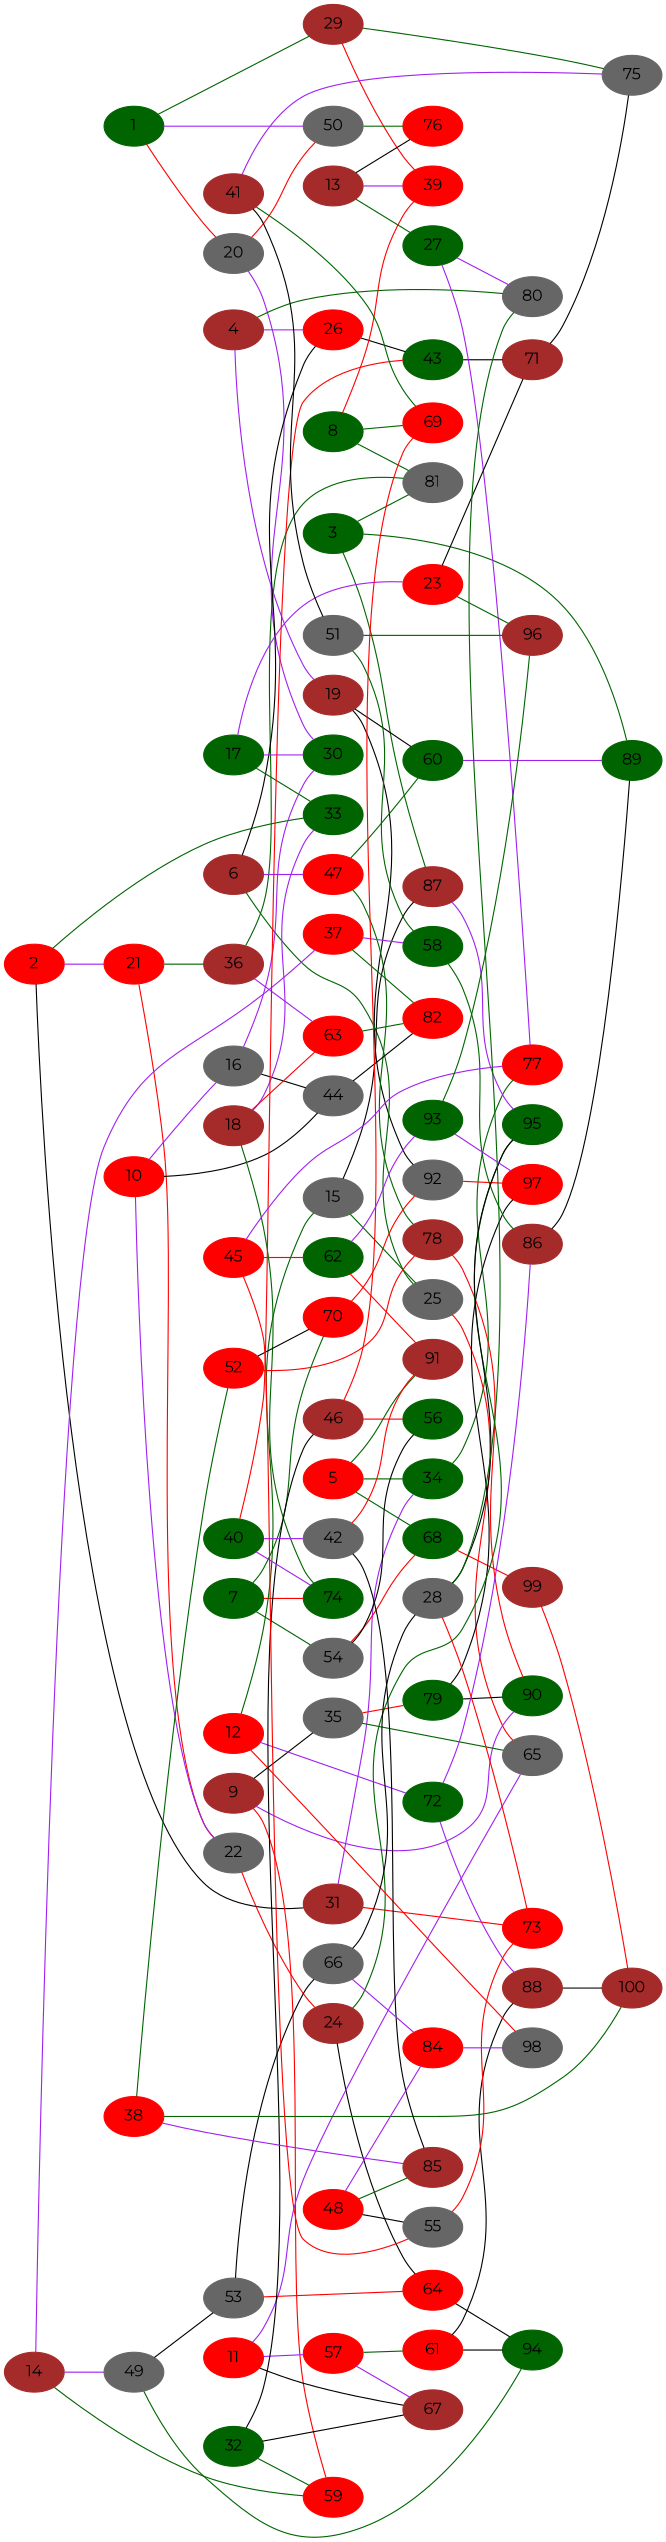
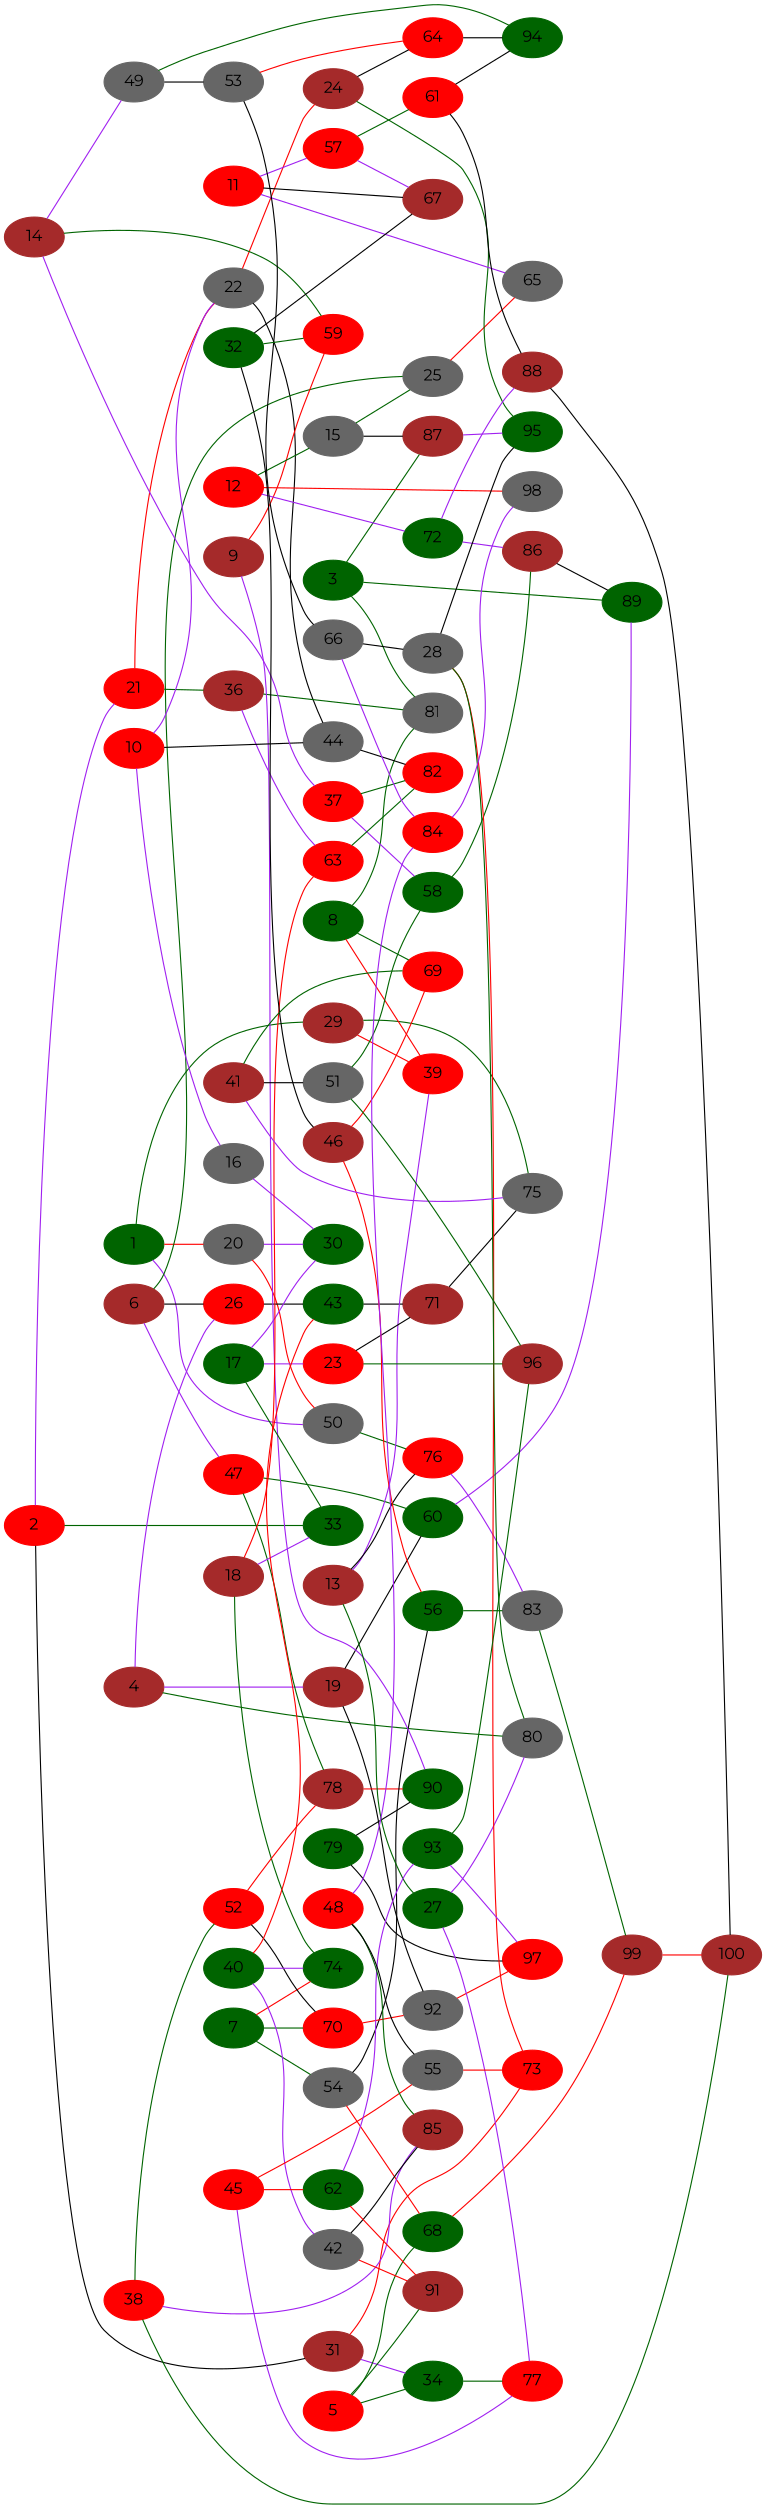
edge "16" -- "44": now "22" -- "44"
node "83": added
node "35": removed
